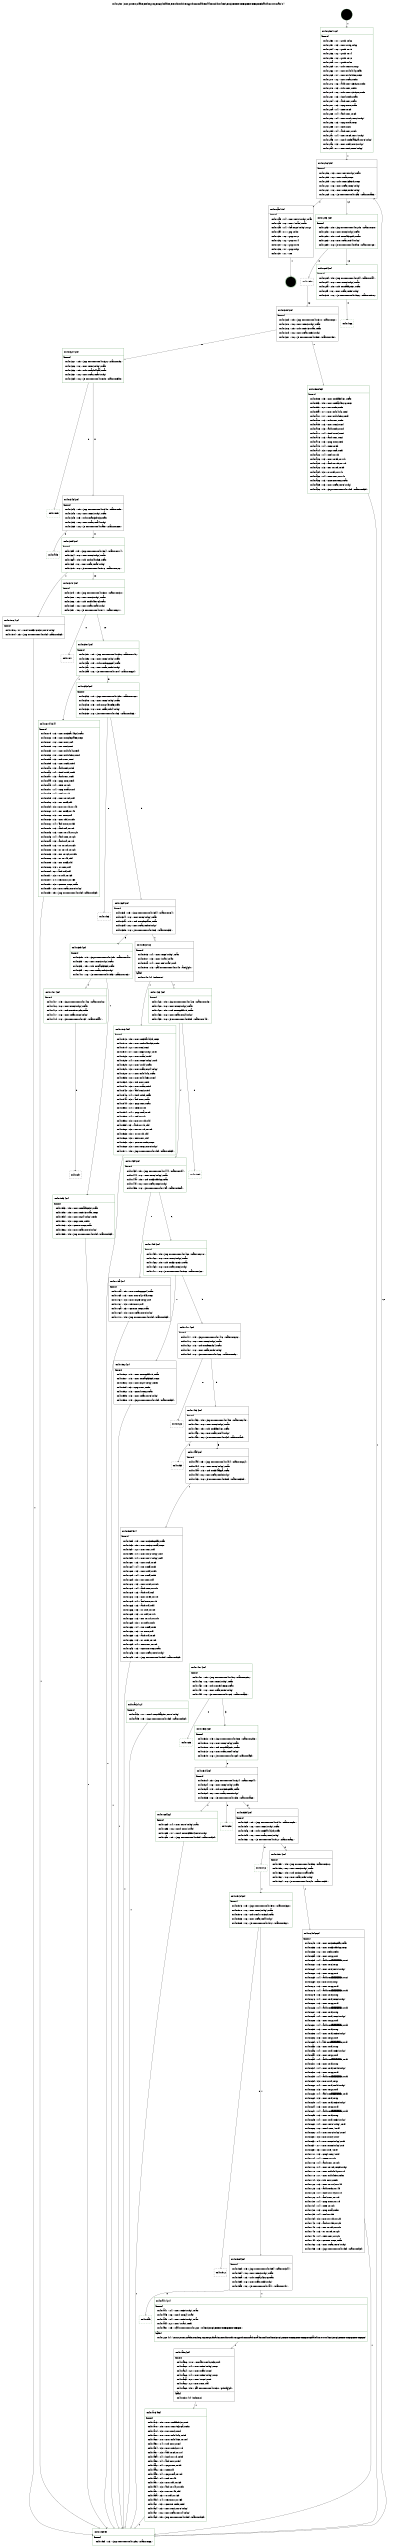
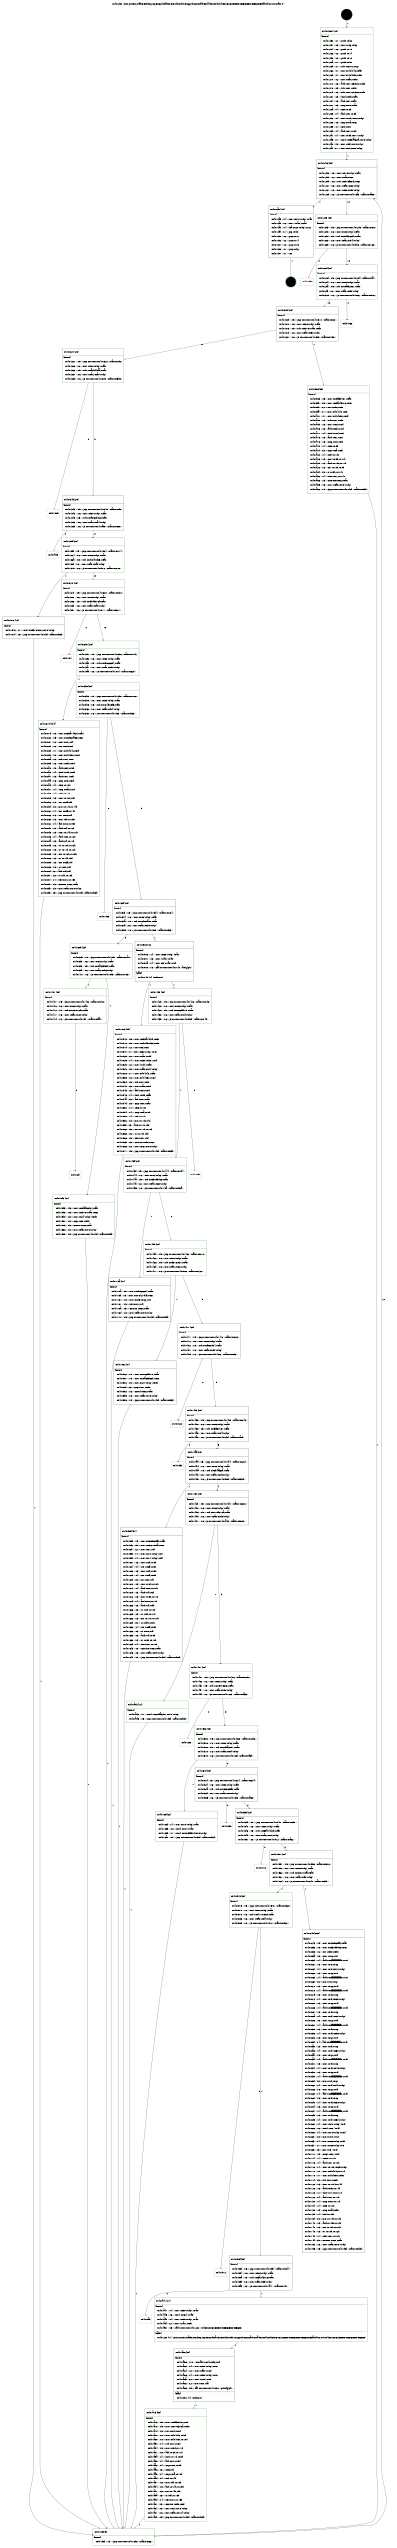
edge "0x4019b8" -> "0x40130b [28]": now "0x4012ef [28]" -> "0x40130b [28]"
edge "0x401397 [28]" -> "0x4013b3 [28]": removed, label "9"
node "0x4014cb [28]": added
edge "0x40151f [28]" -> "0x401c8f [22]": now "0x401503 [28]" -> "0x401c8f [22]"
edge "0x401d12" -> "0x401573 [28]": now "0x401557 [28]" -> "0x401573 [28]"
edge "0x40164e [268]" -> "0x401d8f [5]": removed, label "1"
